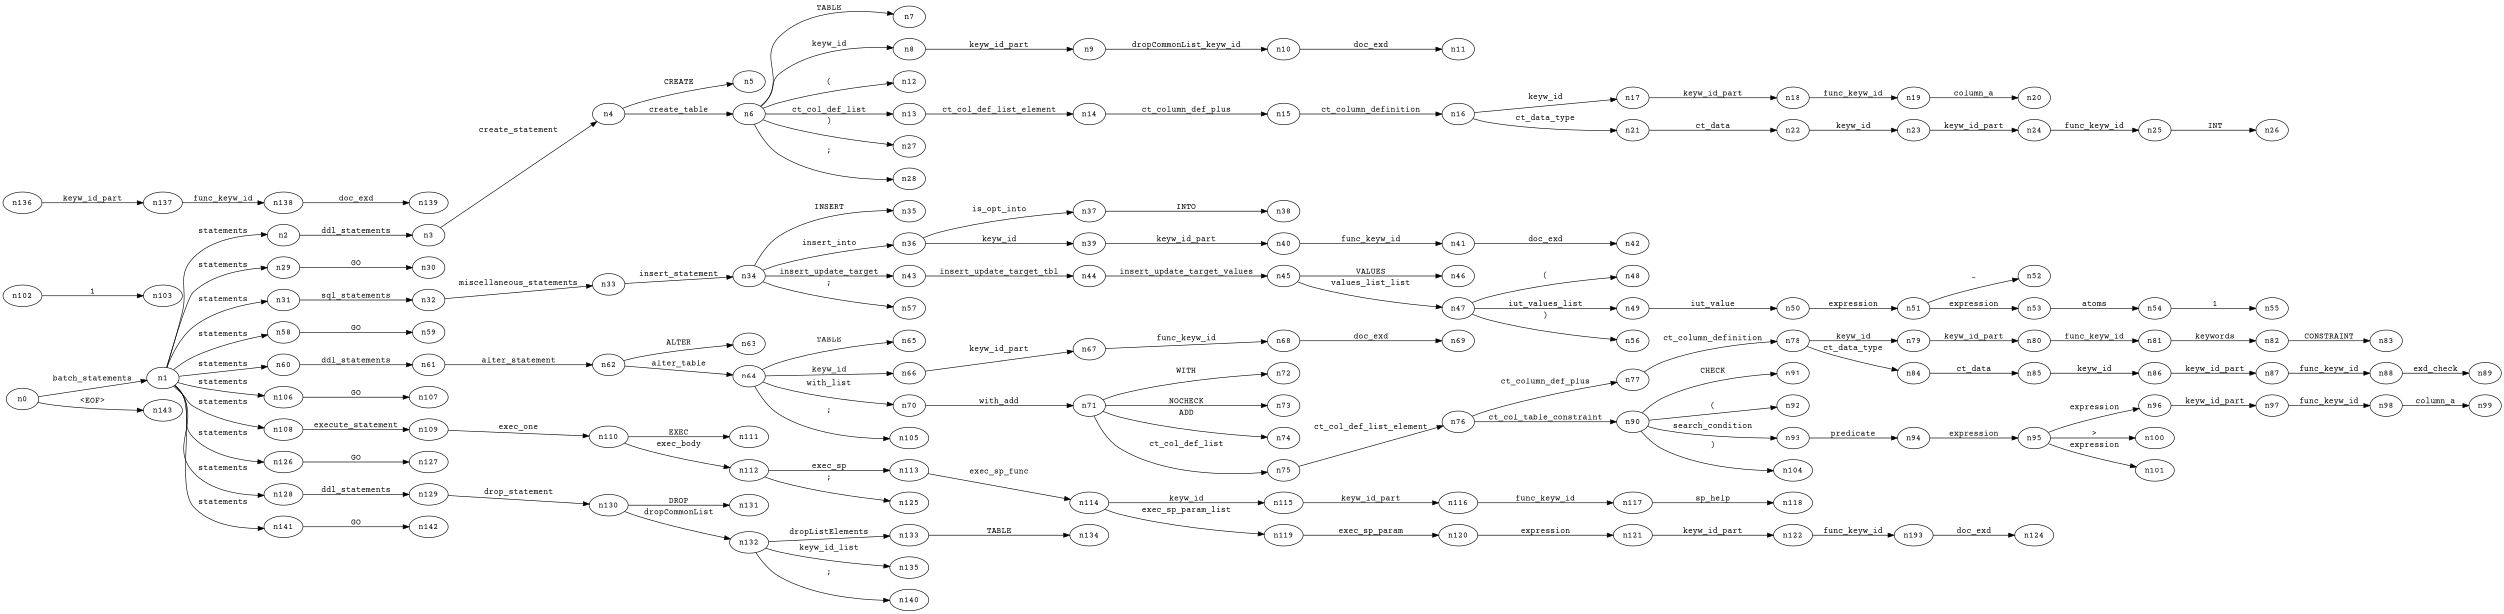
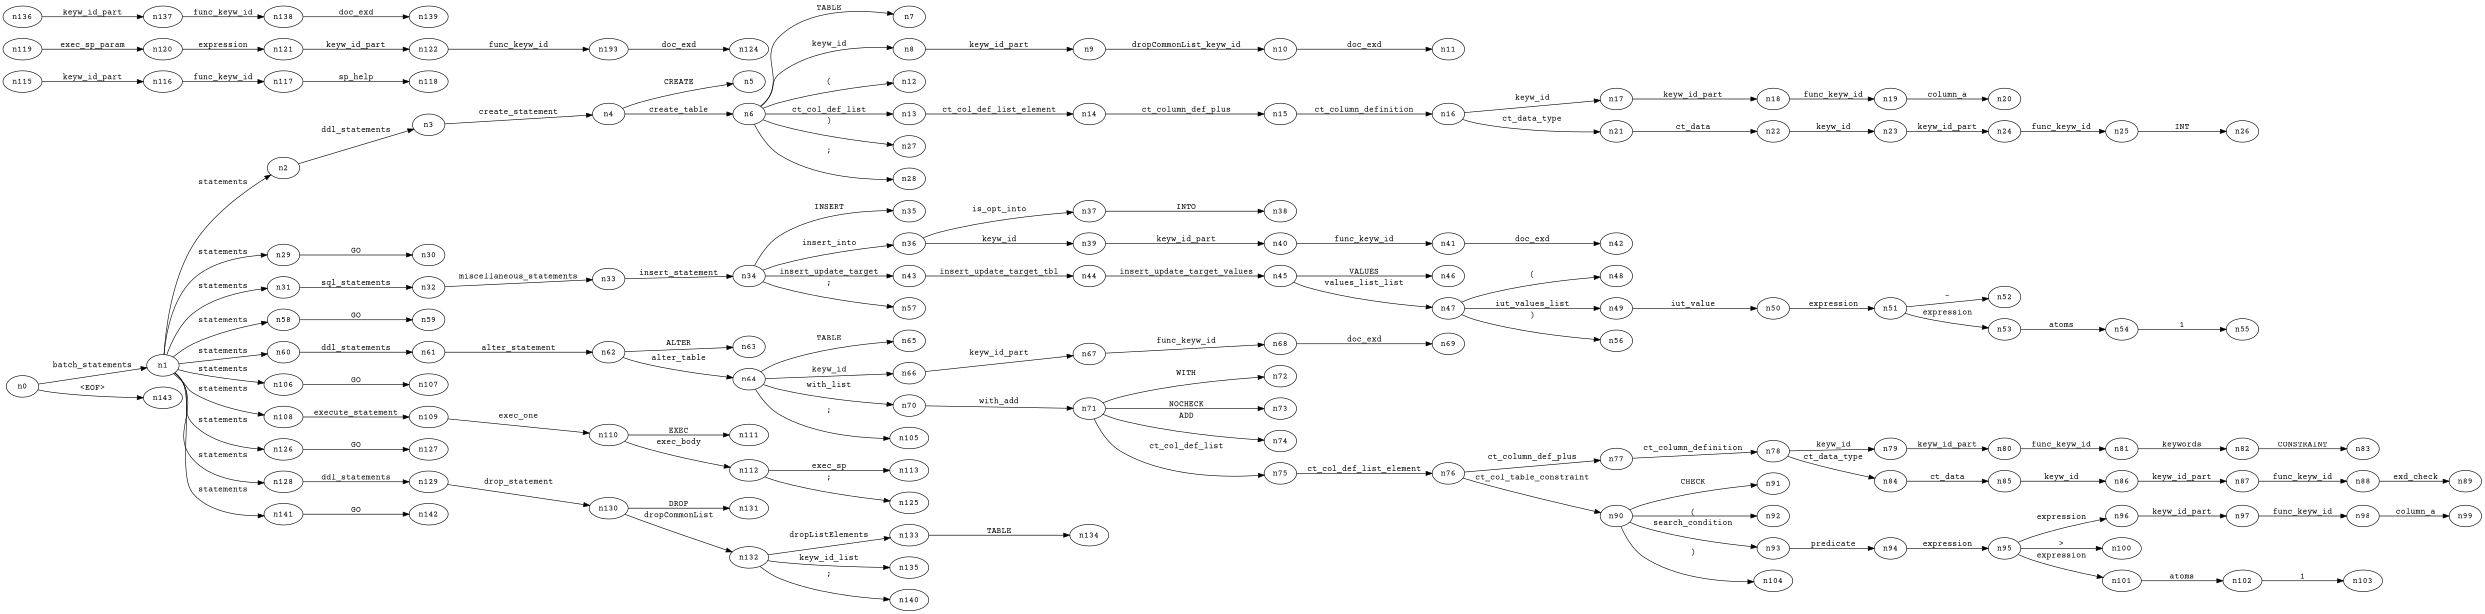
node "n114": removed
edge "n101" -> "n102": added, label "atoms"
